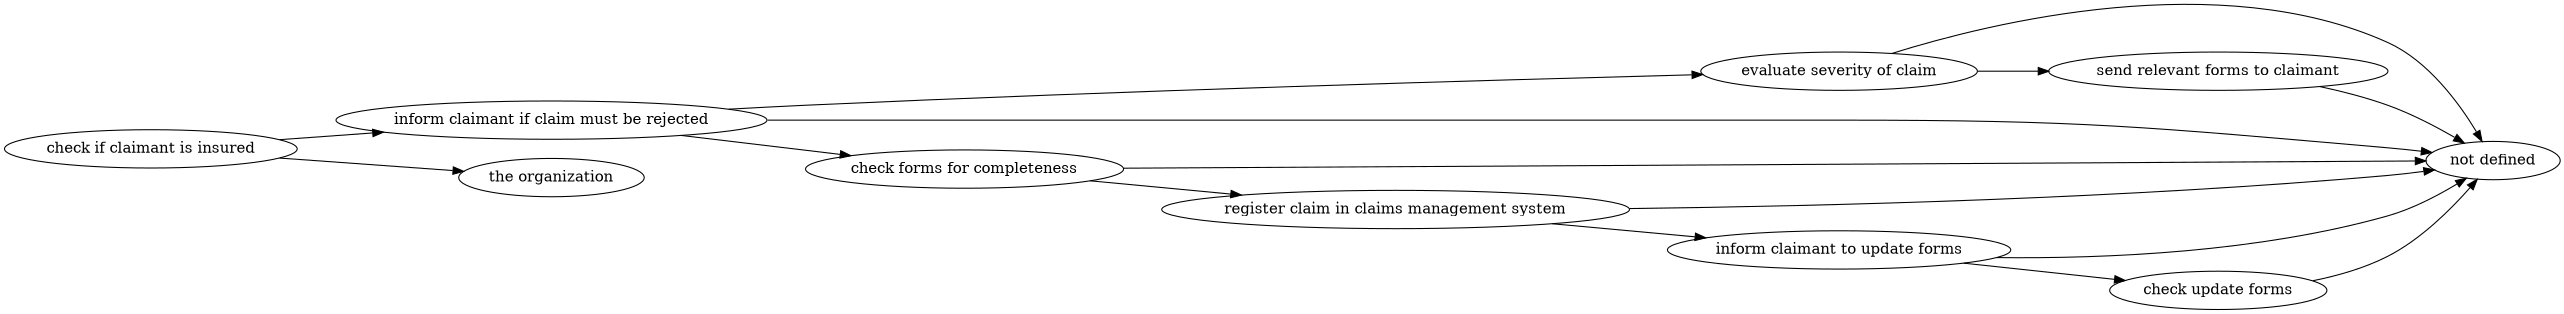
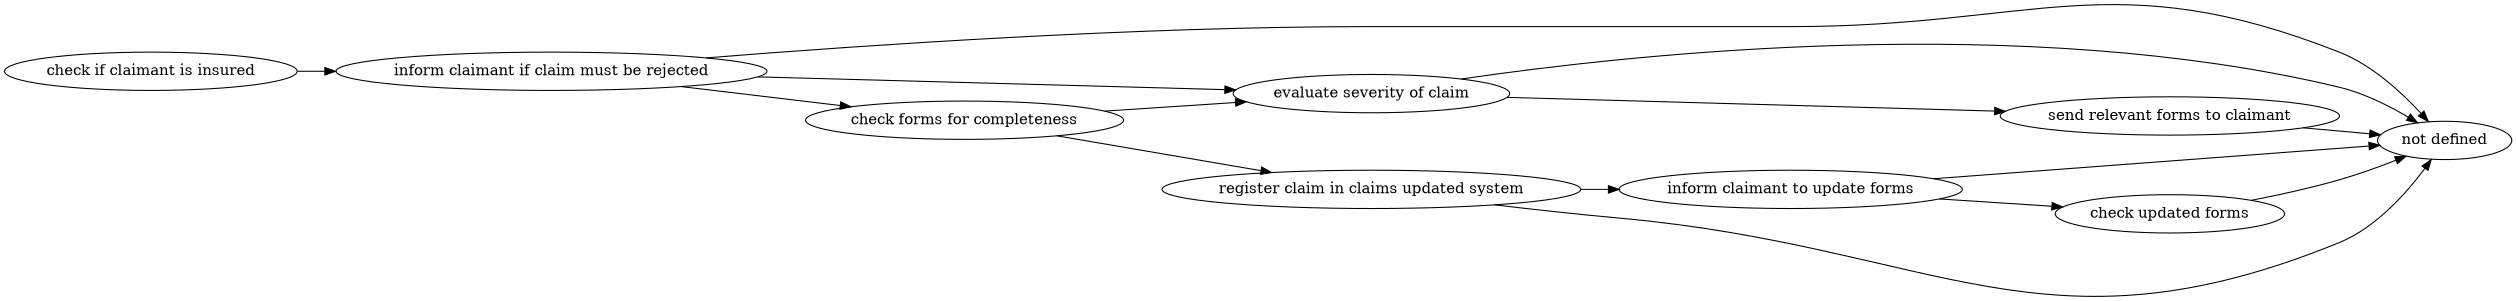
edge "check forms for completeness" -> "not defined": now "check forms for completeness" -> "evaluate severity of claim"
node "the organization": removed
node "register claim in claims management system": label "register claim in claims management system" -> "register claim in claims updated system"
node "check update forms": label "check update forms" -> "check updated forms"
